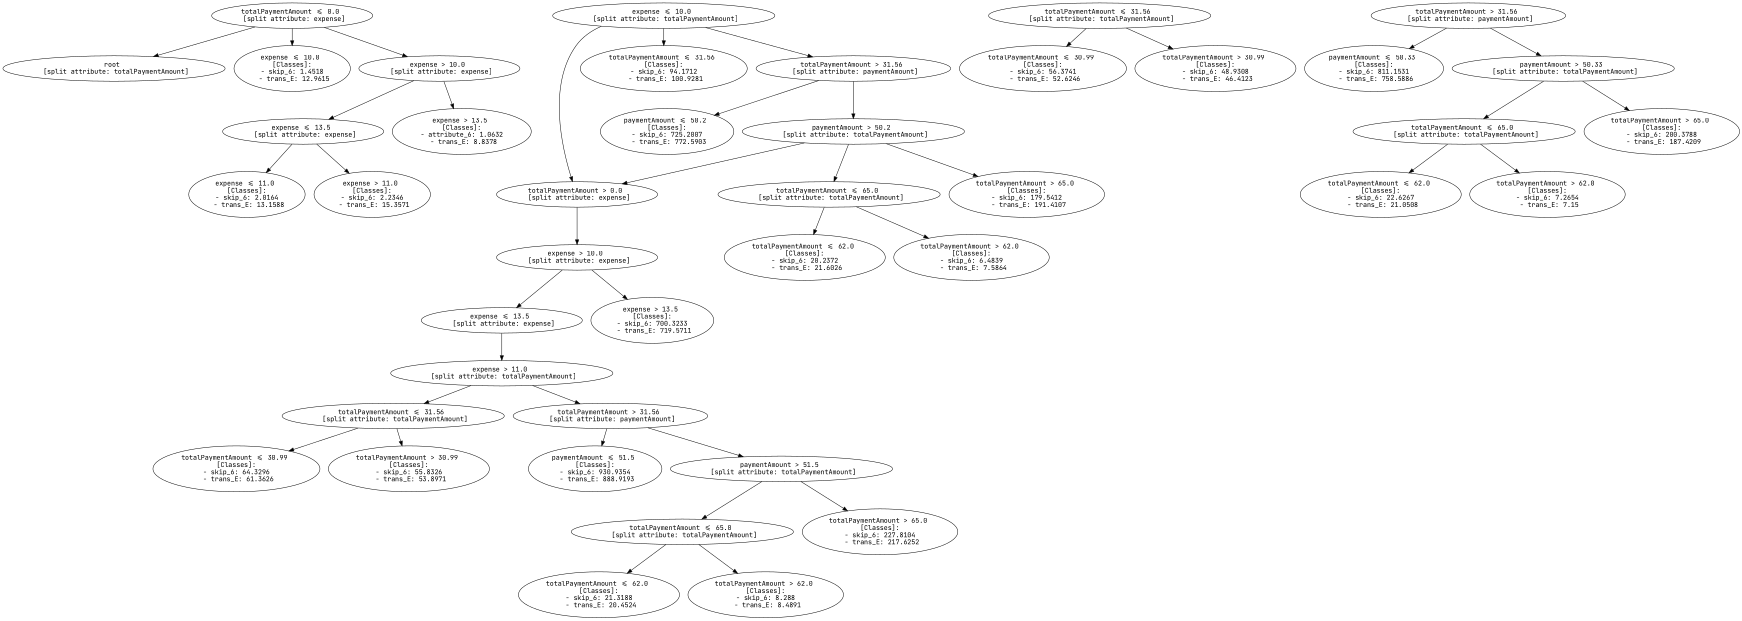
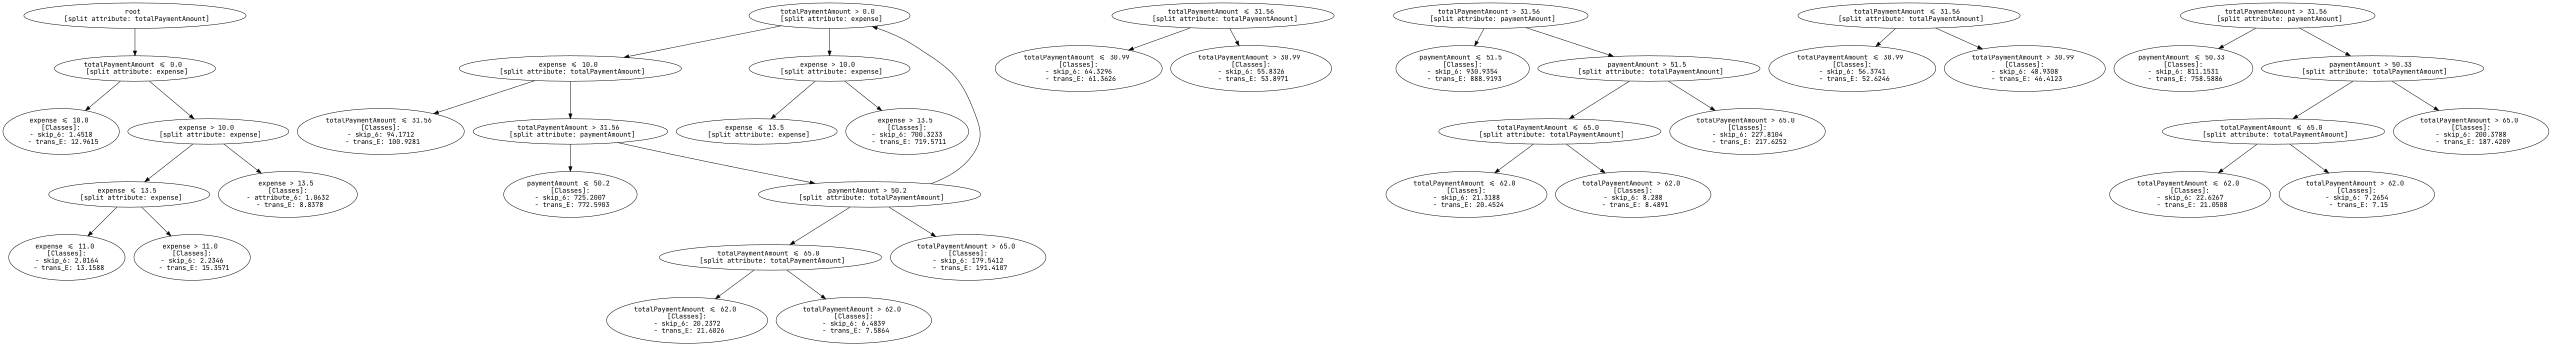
edge "totalPaymentAmount <= 0.0 [split attribute: expense]" -> "root [split attribute: totalPaymentAmount]": reversed
edge "expense <= 10.0 [split attribute: totalPaymentAmount]" -> "totalPaymentAmount > 0.0 [split attribute: expense]": reversed
node "expense > 11.0 [split attribute: totalPaymentAmount]": removed
